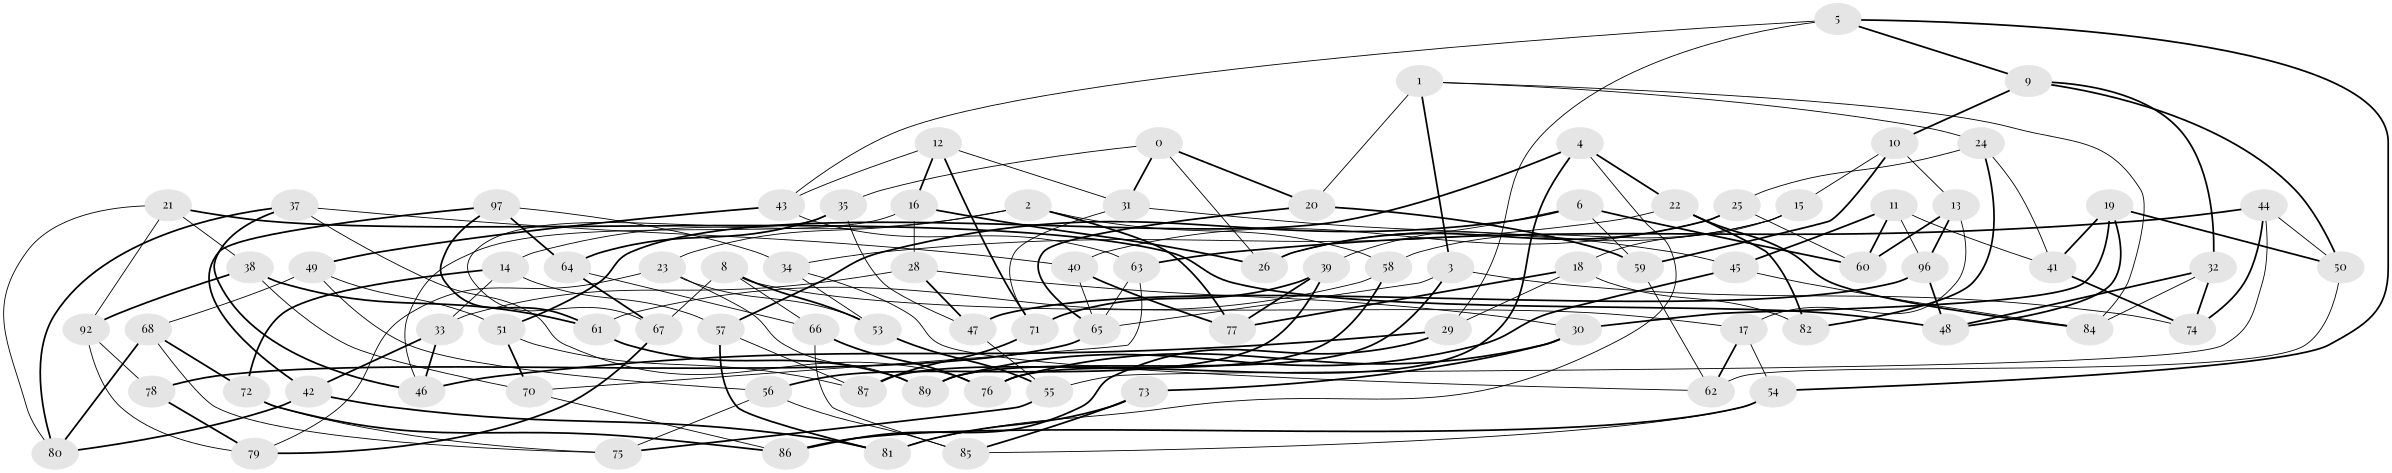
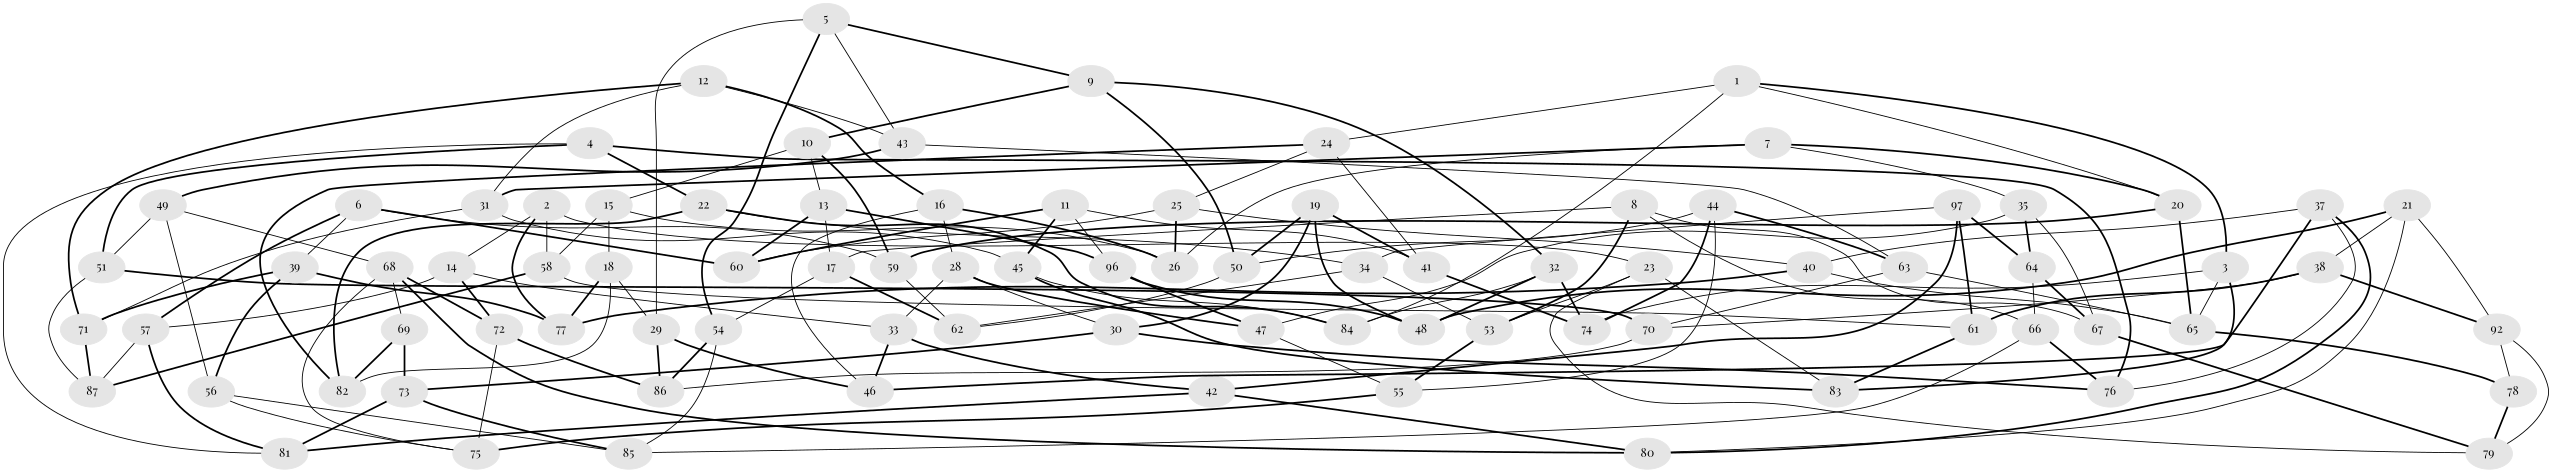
node "0": label "0" -> "7"
node "69": added
node "89": label "89" -> "83"
